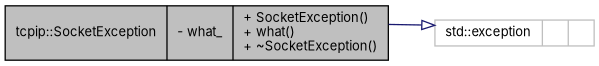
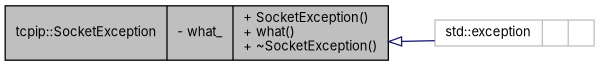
edge "tcpip::SocketException" -> "std::exception": reversed
